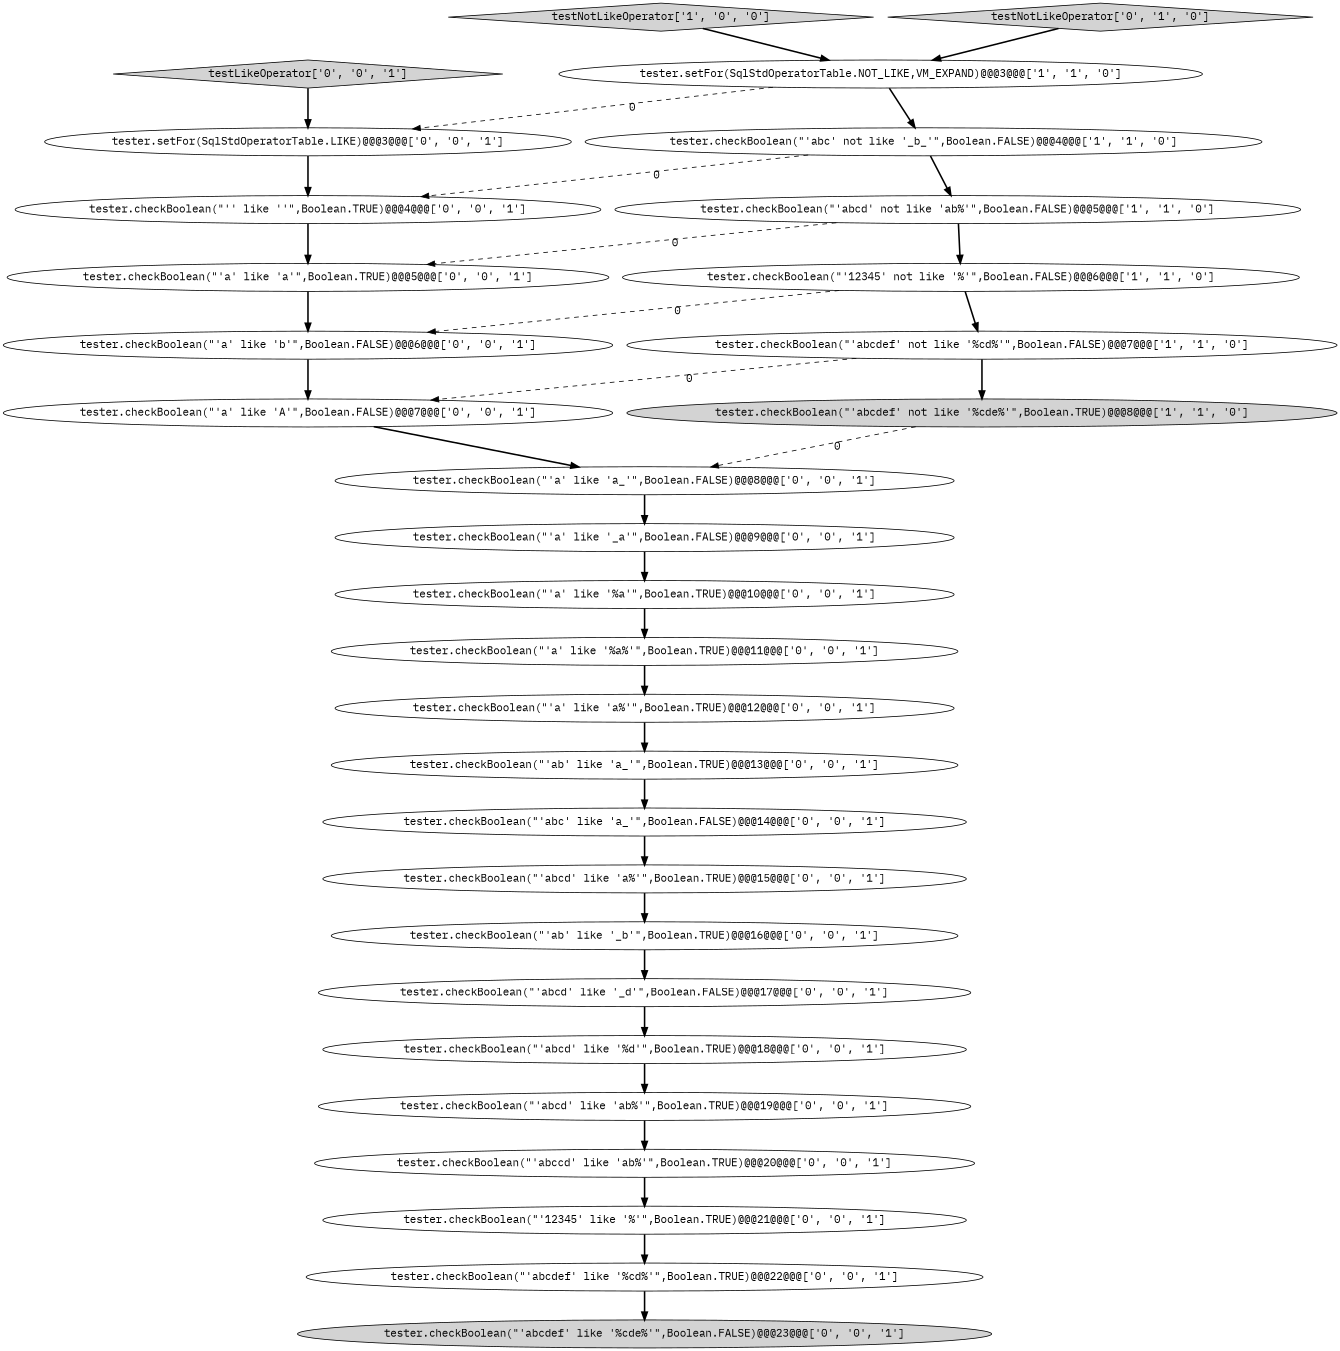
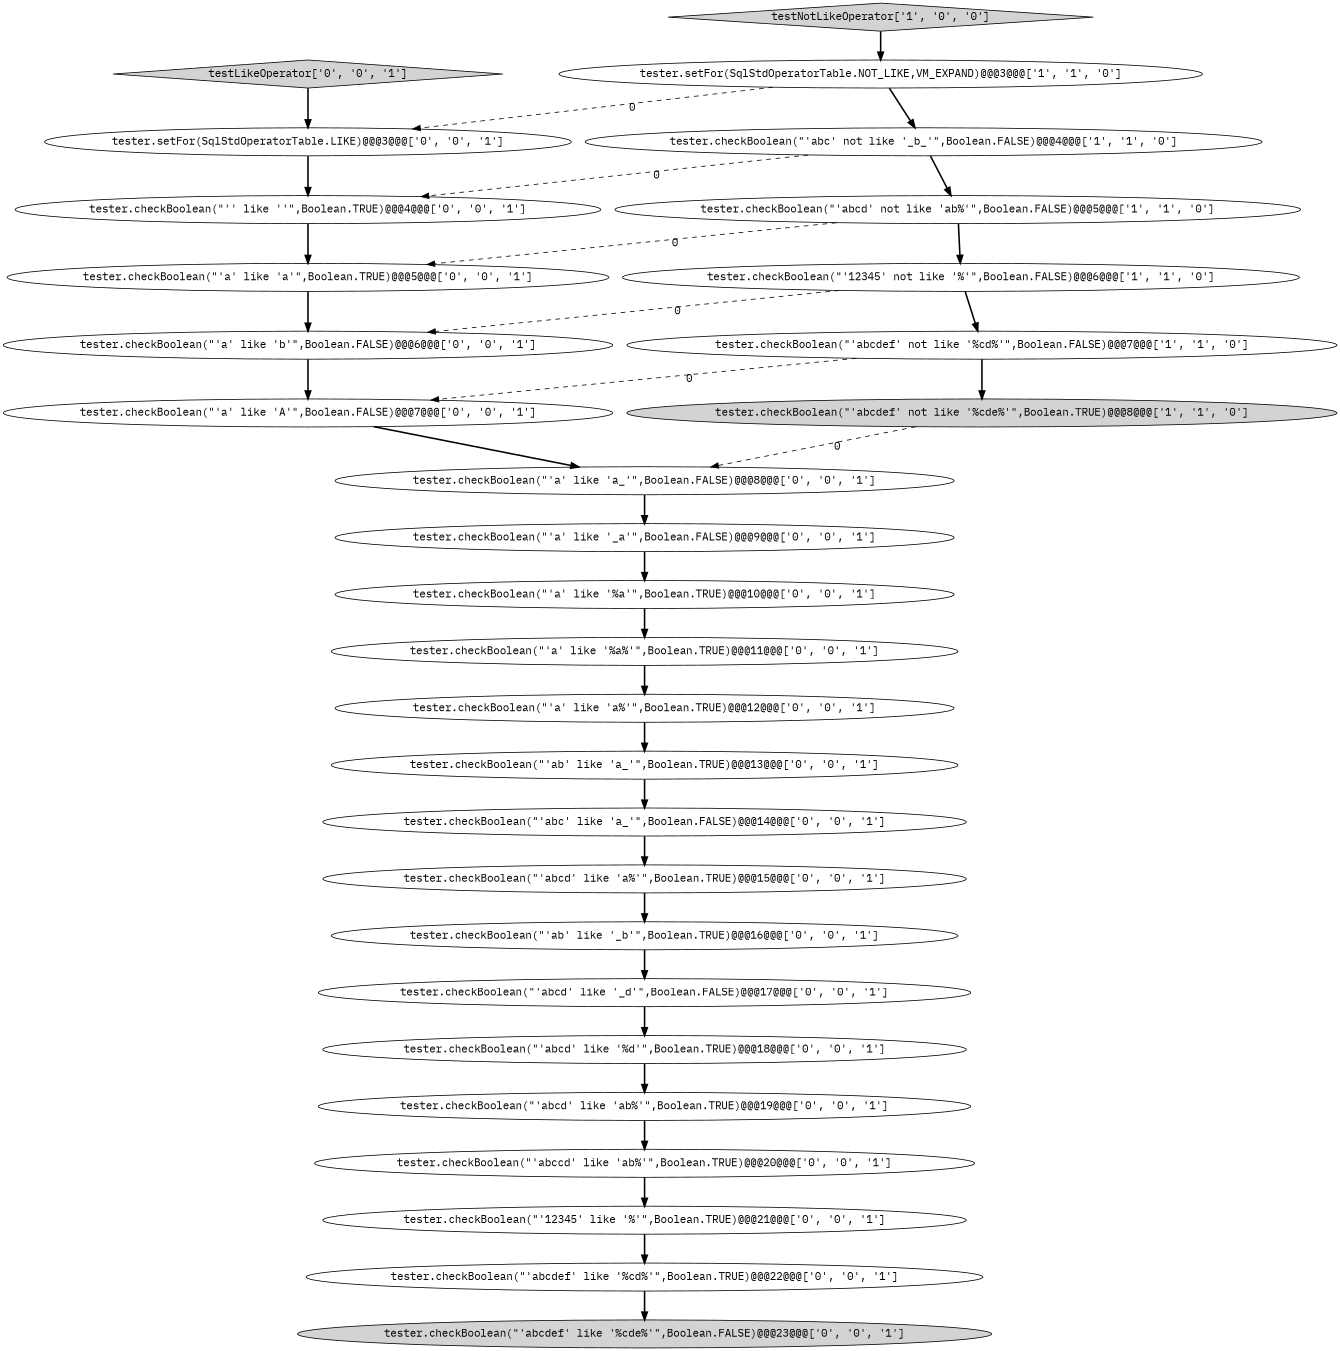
node "testNotLikeOperator['0', '1', '0']": removed
